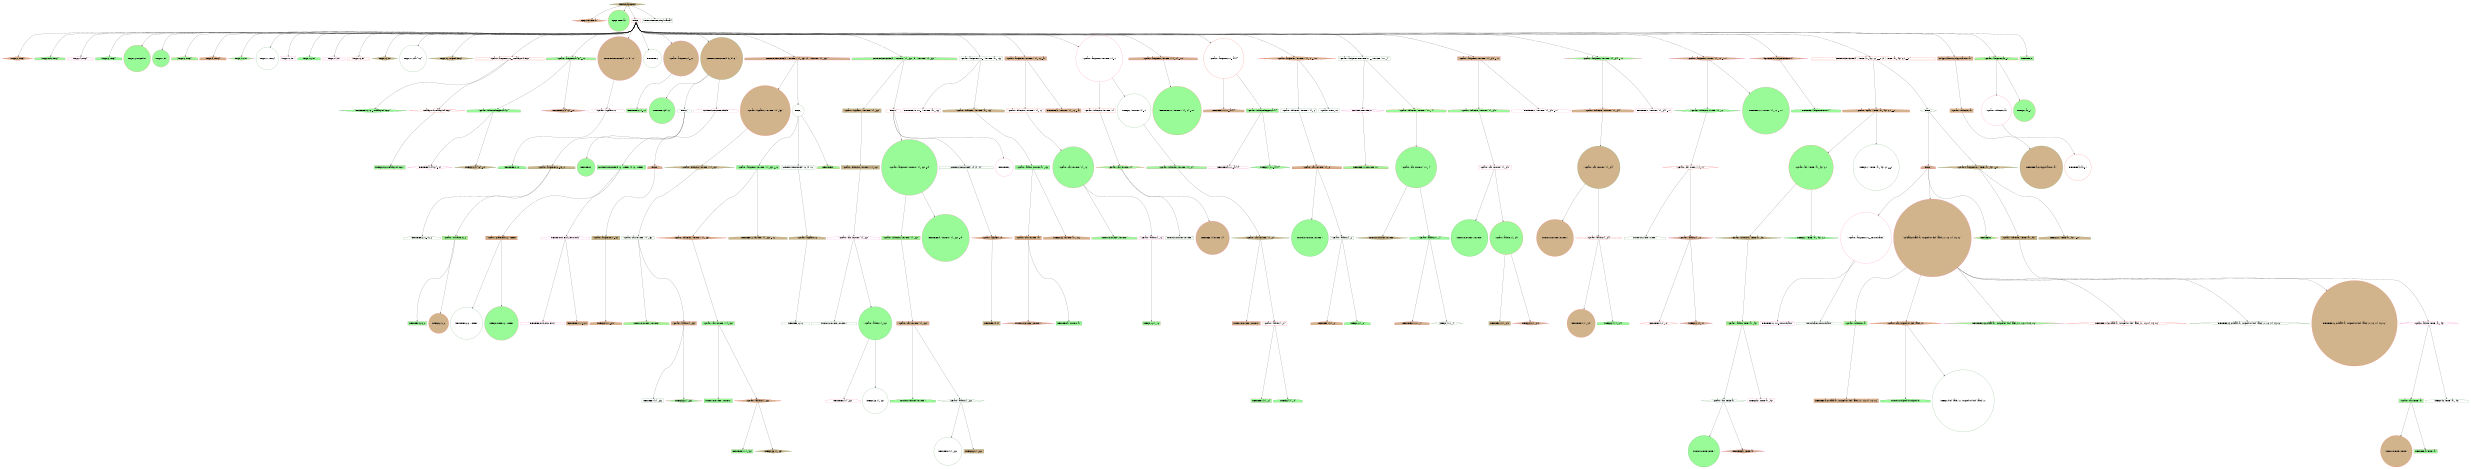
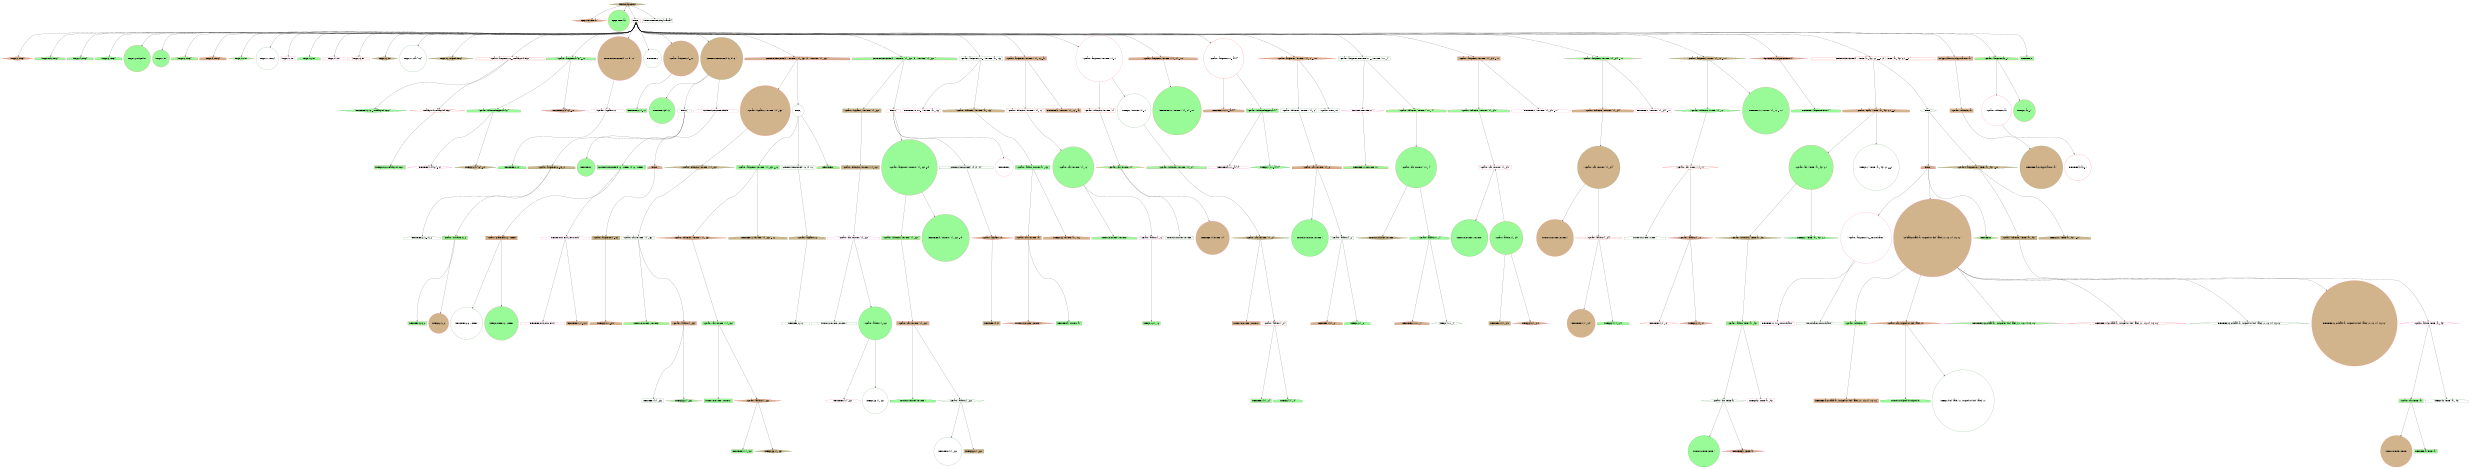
node "(LOCAL,v4: __int64)": fillcolor white -> palegreen
node "(<operator>.assignment,*(_WORD *)(v4 + 72) = v11)": color deeppink -> darkgreen
edge "(<operator>.cast,(_DWORD *)(v4 + 340))" -> "(<operator>.addition,v4 + 340)": reversed
